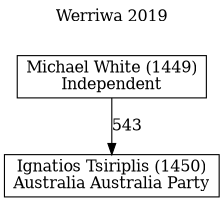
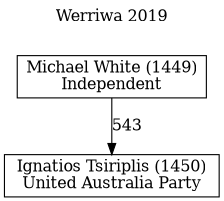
node "Ignatios Tsiriplis (1450) Australia Australia Party": label "Ignatios Tsiriplis (1450) Australia Australia Party" -> "Ignatios Tsiriplis (1450) United Australia Party"
